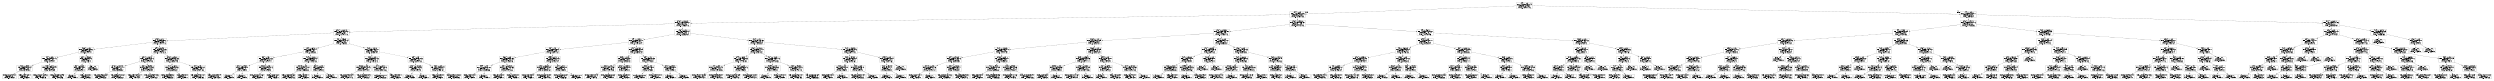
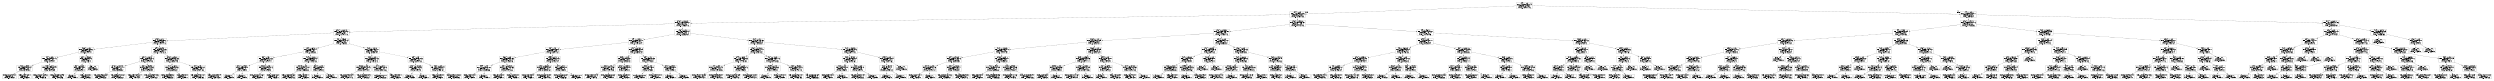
node "X[16] <= 2574.5 mse = 97344.0 samples = 2 value = 200312.0": label "X[16] <= 2574.5 mse = 97344.0 samples = 2 value = 200312.0" -> "X[16] <= 2574.5 mse = 97344.0 samples = 2 samples = 200312.0"
